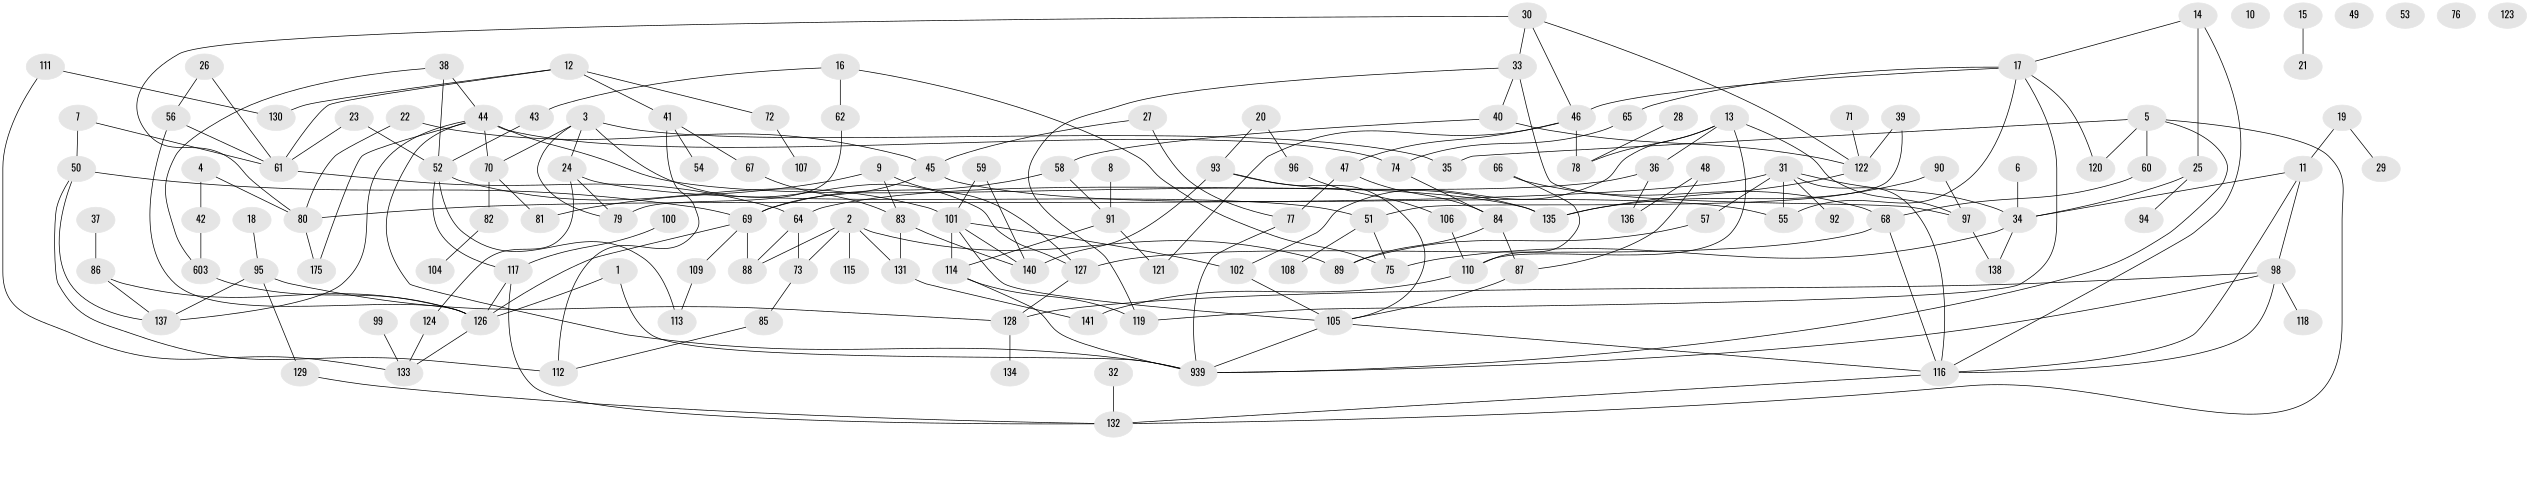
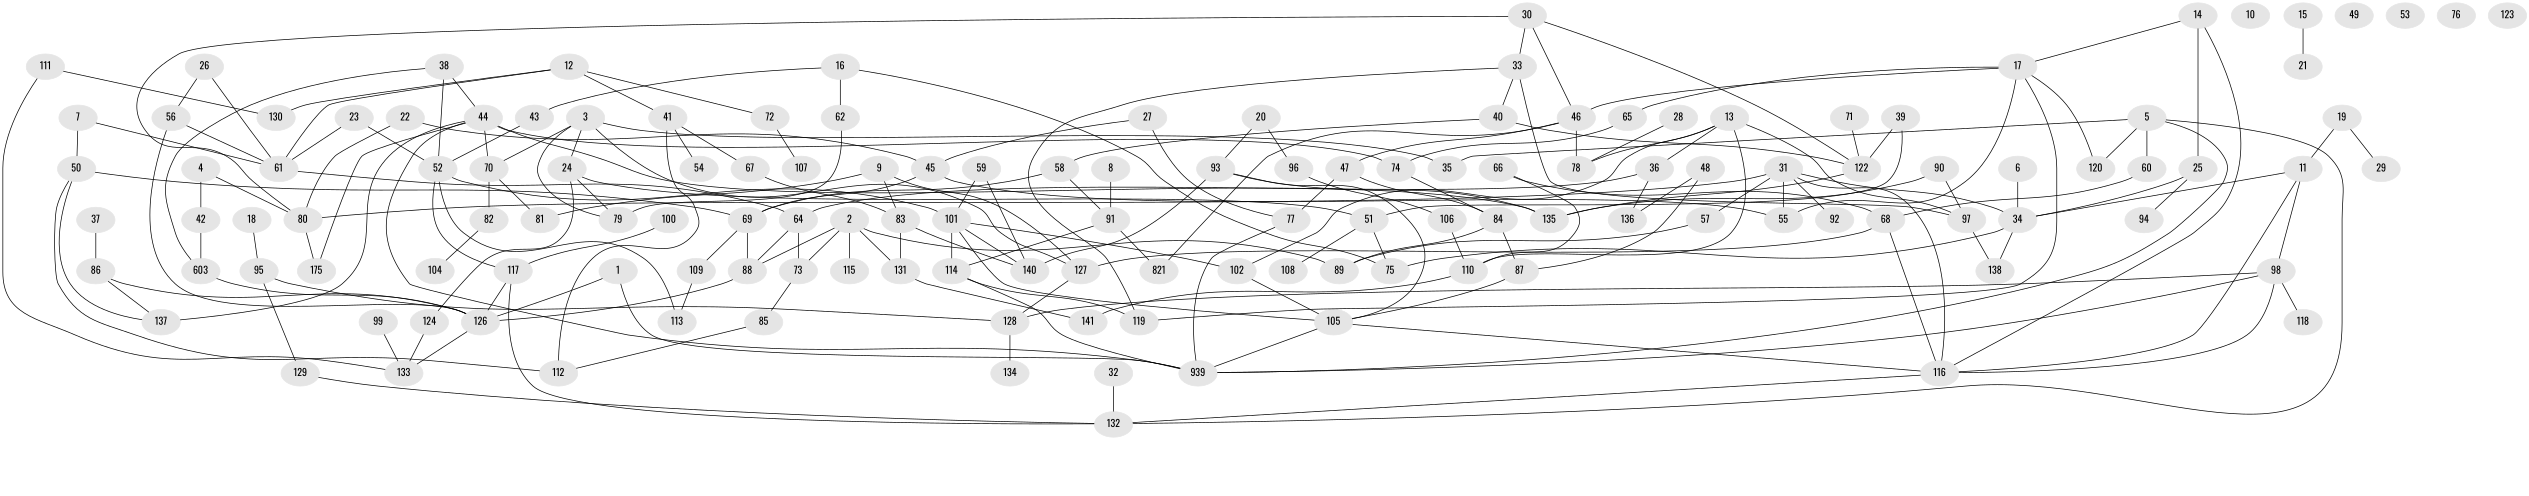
edge "69" -- "126": now "88" -- "126"
node "121": label "121" -> "821"
edge "95" -- "137": removed
